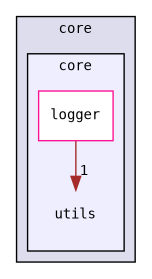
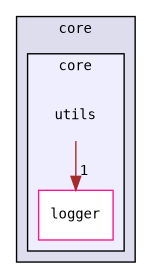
edge "logger" -> "utils": reversed
